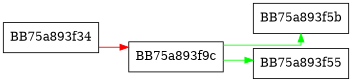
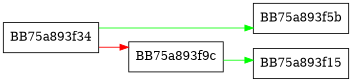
edge "BB75a893f9c" -> "BB75a893f5b": now "BB75a893f34" -> "BB75a893f5b"
node "BB75a893f55": label "BB75a893f55" -> "BB75a893f15"
